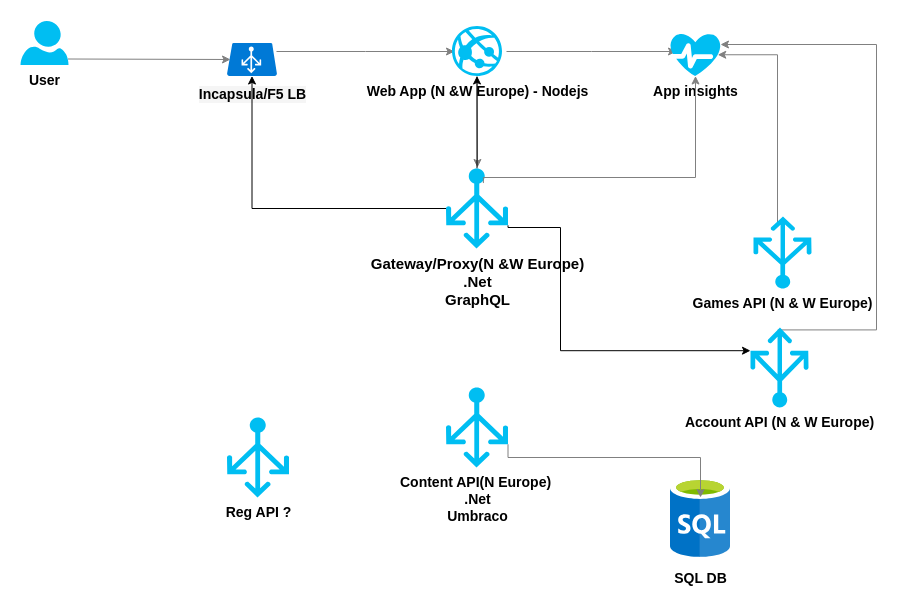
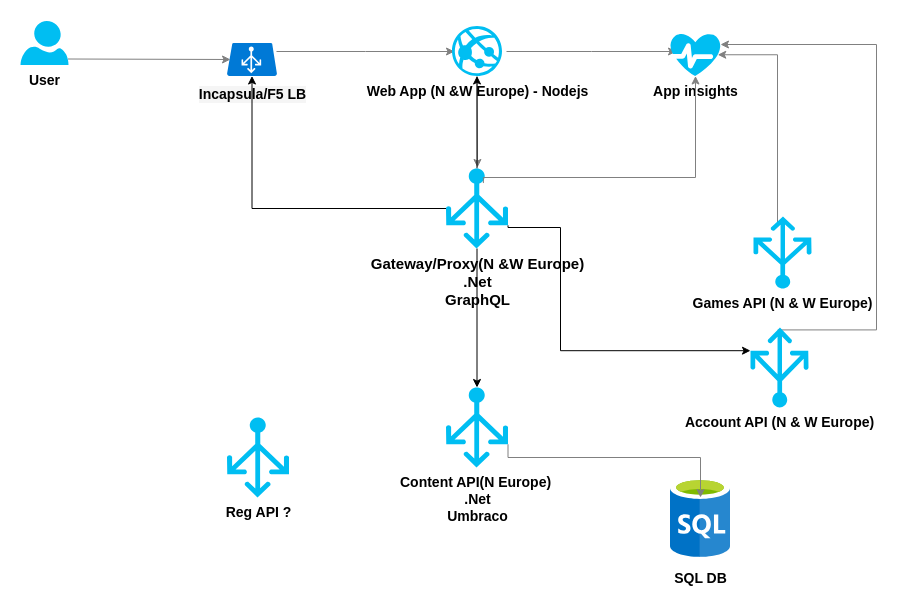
edge "Gateway/Proxy(N &W Europe) .Net GraphQL" -> "Content API(N Europe) .NetUmbraco": added
